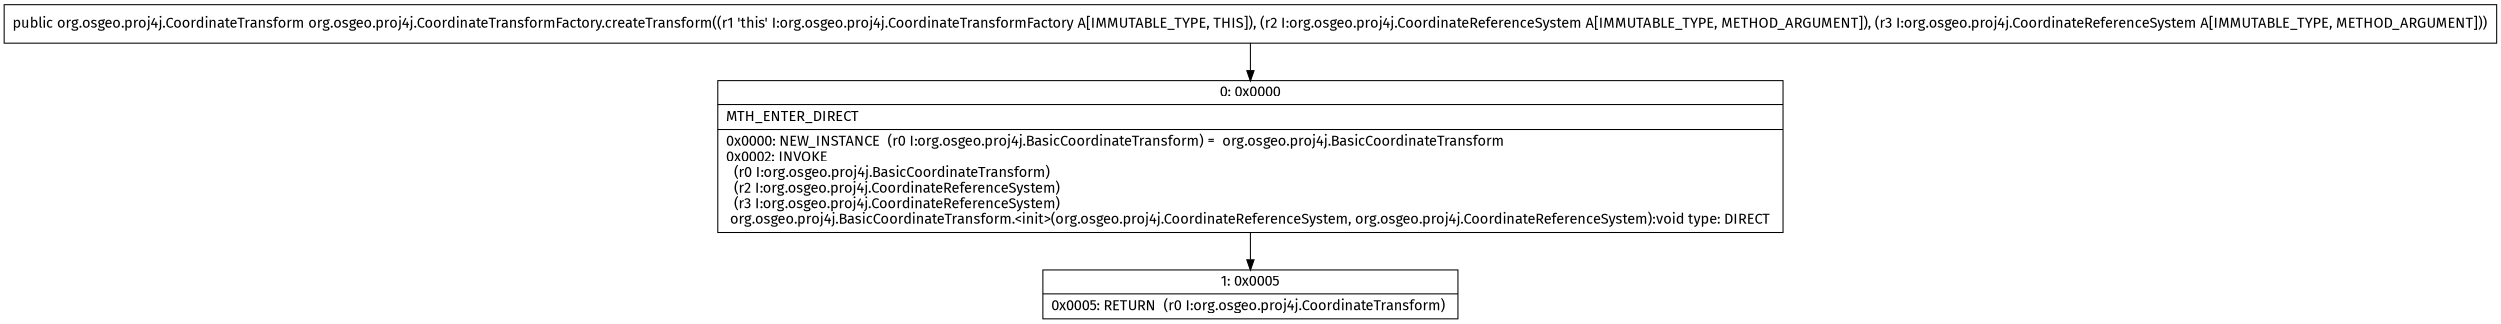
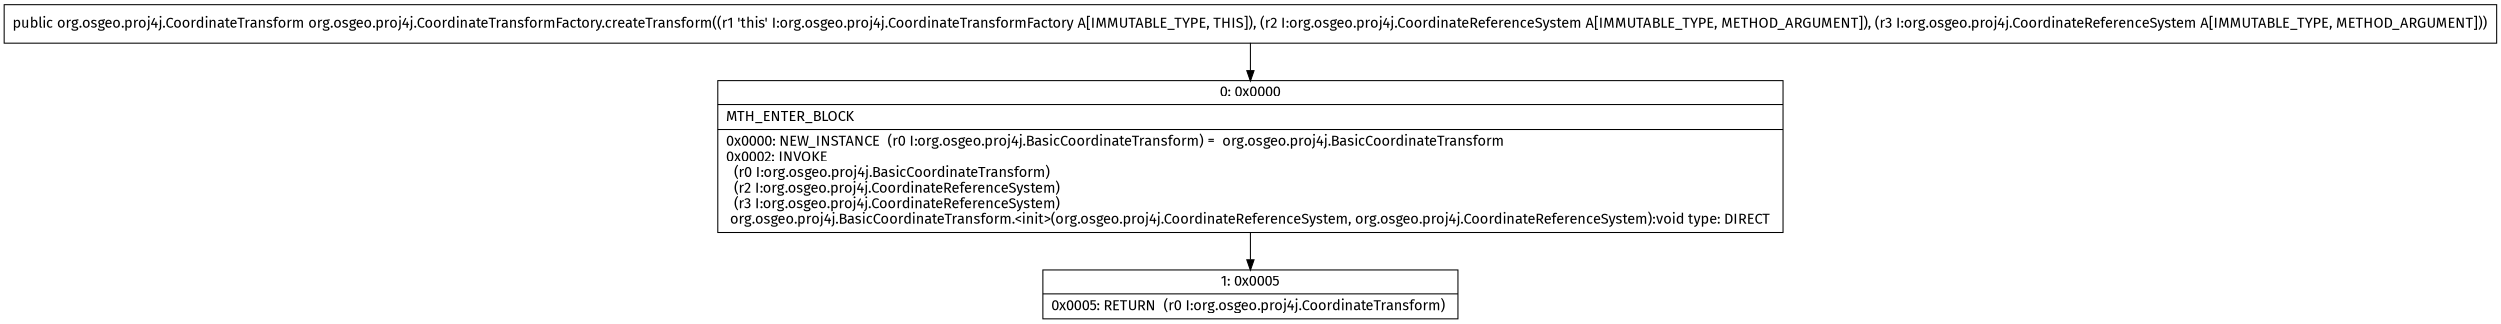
node "0: 0x0000": text "MTH_ENTER_DIRECT" -> "MTH_ENTER_BLOCK"
